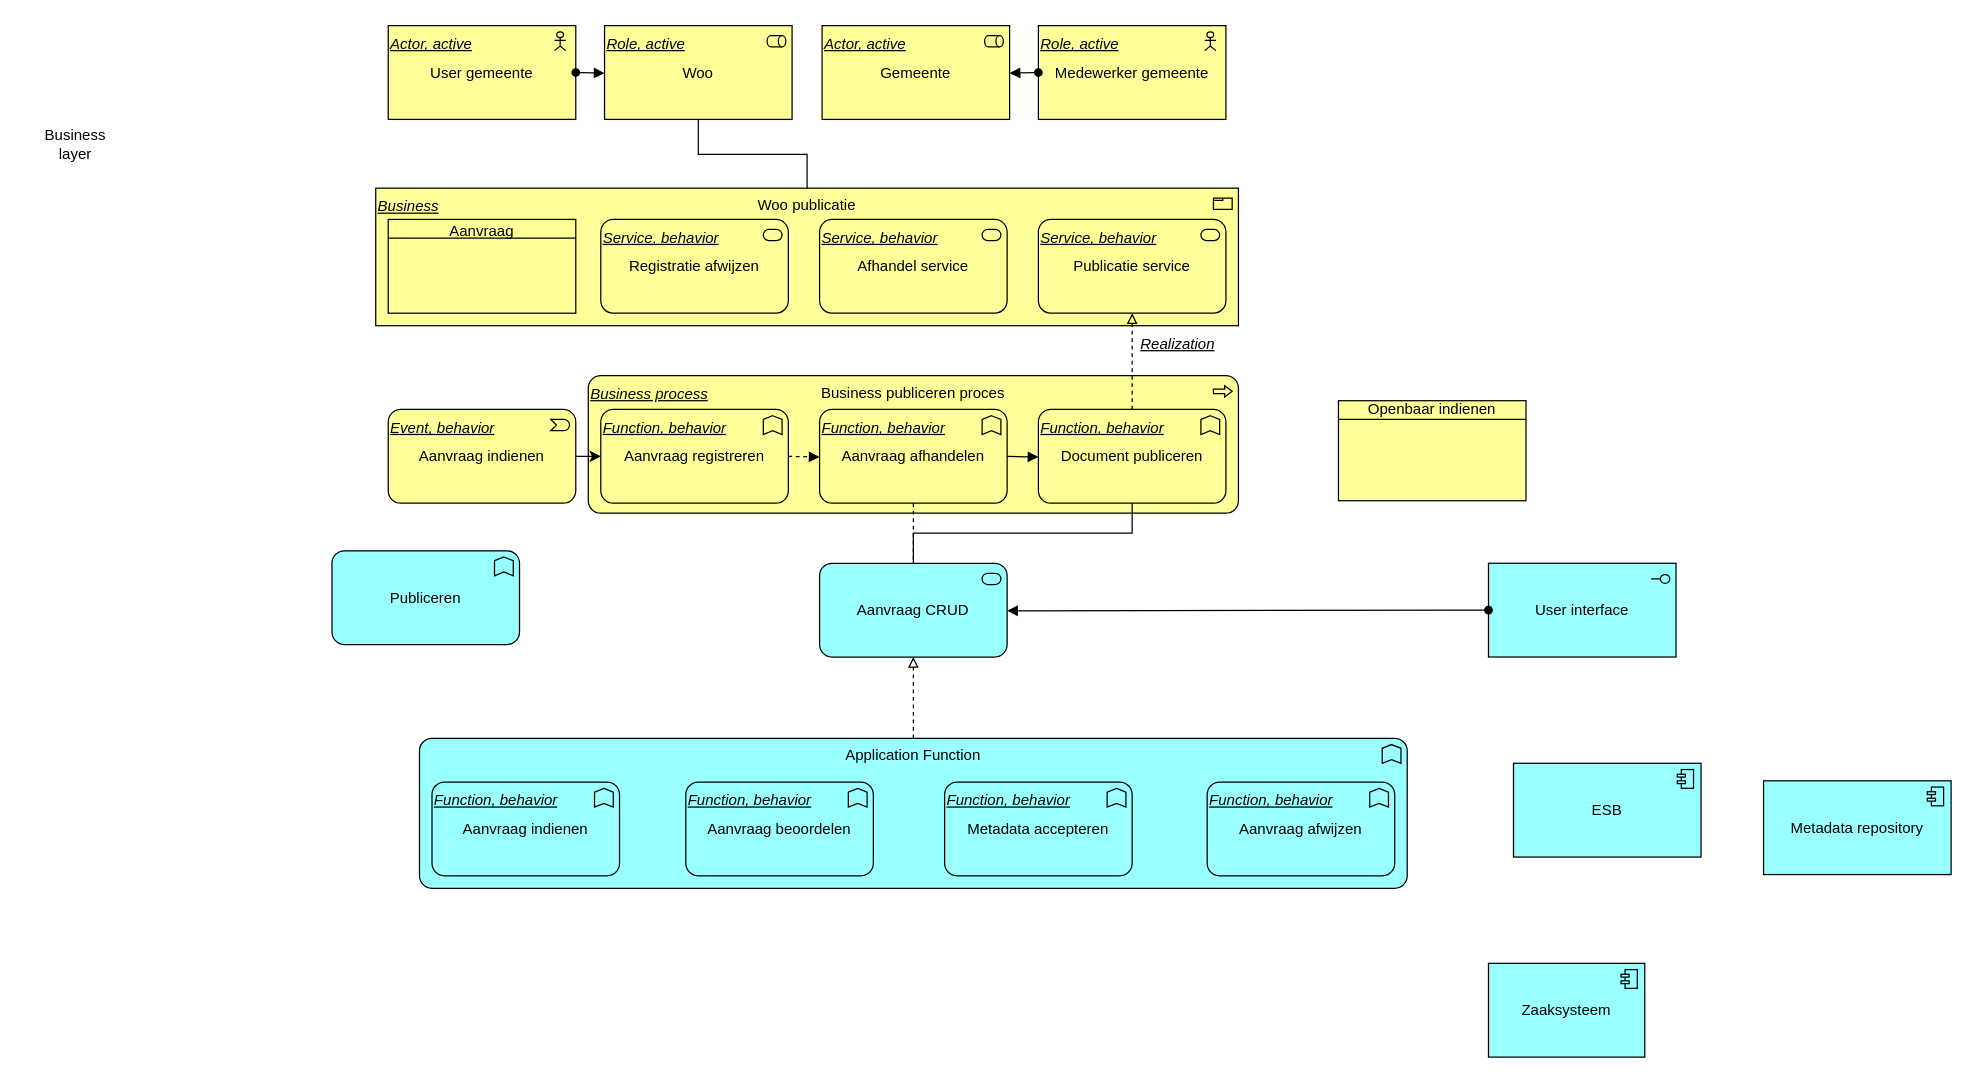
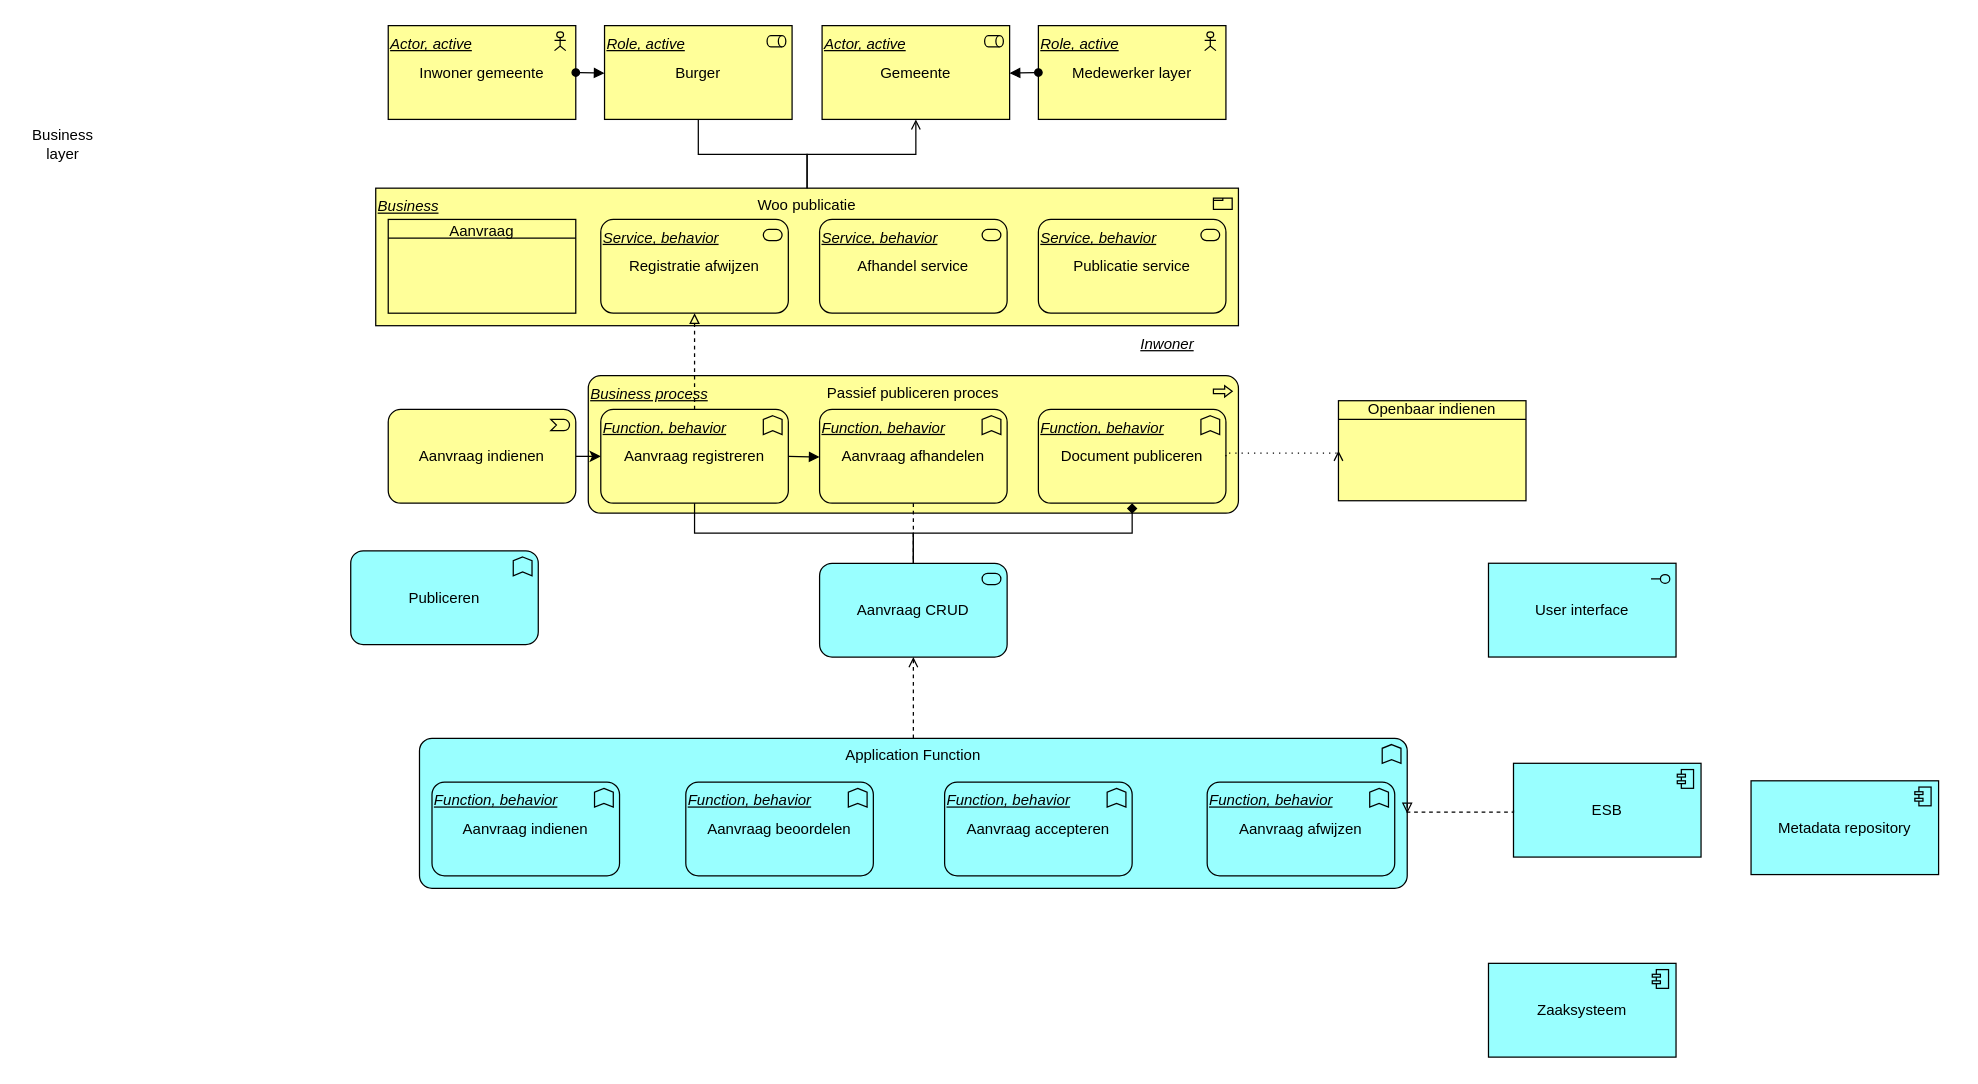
node "User gemeente": label "User gemeente" -> "Inwoner gemeente"
node "Woo": label "Woo" -> "Burger"
node "Medewerker gemeente": label "Medewerker gemeente" -> "Medewerker layer"
node "Business layer": moved (76, 144) -> (63, 144)
edge "Woo publicatie" -> "Gemeente": added
node "Realization": label "Realization" -> "Inwoner"
edge "Aanvraag registreren" -> "Registratie afwijzen": added
edge "Document publiceren" -> "Publicatie service": removed
node "Business publiceren proces": label "Business publiceren proces" -> "Passief publiceren proces"
node "Event, behavior": removed
edge "Document publiceren" -> "Openbaar indienen": added
edge "Aanvraag registreren" -> "Aanvraag afhandelen": style dashed -> solid
edge "Aanvraag afhandelen" -> "Document publiceren": removed
edge "Document publiceren" -- "Aanvraag CRUD": arrowhead none -> diamond
edge "Aanvraag registreren" -- "Aanvraag CRUD": added
node "Publiceren": moved (426, 598) -> (444, 598)
edge "Aanvraag CRUD" -- "User interface": removed
edge "Application Function" -> "Aanvraag CRUD": arrowhead block -> open
edge "ESB" -> "Application Function": added
node "Metadata repository": moved (1857, 828) -> (1844, 828)
node "Metadata accepteren": label "Metadata accepteren" -> "Aanvraag accepteren"
node "Zaaksysteem": size 156x94 -> 188x94
